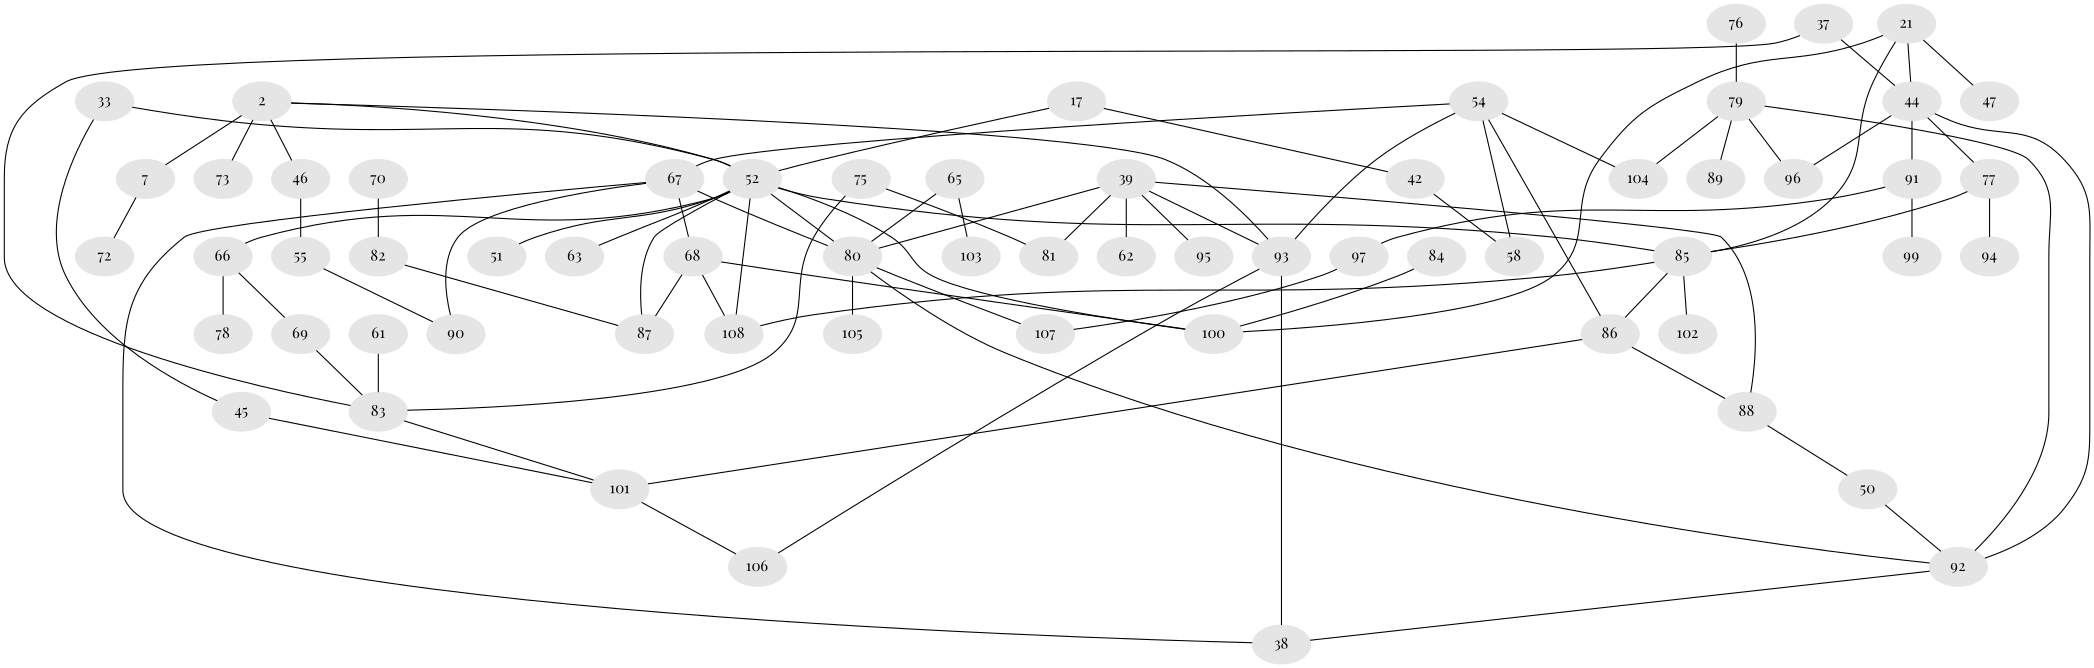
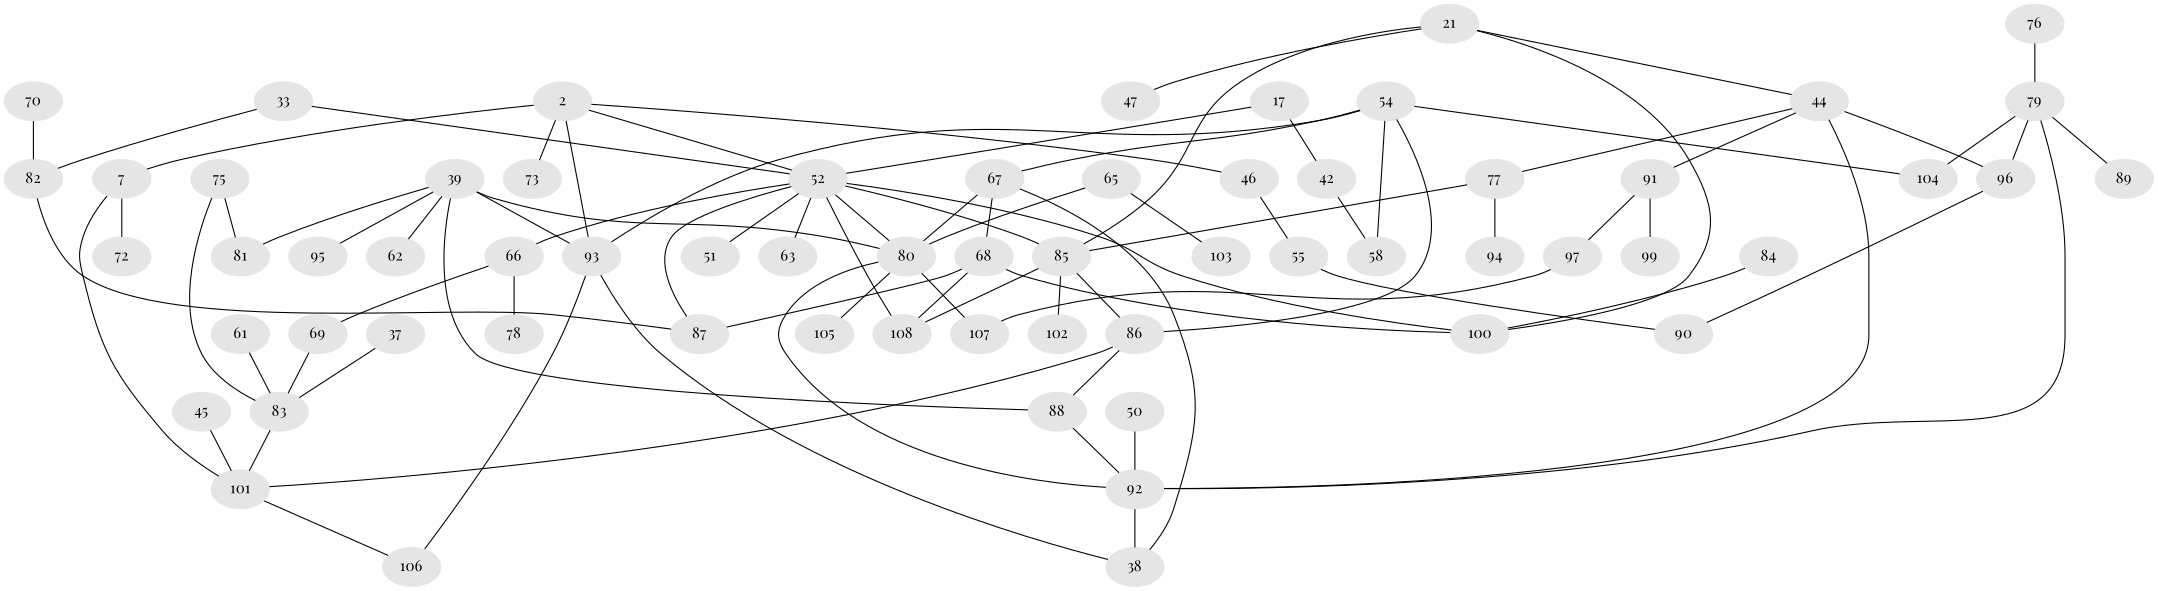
edge "37" -- "44": removed
edge "67" -- "90": now "96" -- "90"
edge "33" -- "45": now "33" -- "82"
edge "7" -- "101": added
edge "88" -- "50": now "88" -- "92"
